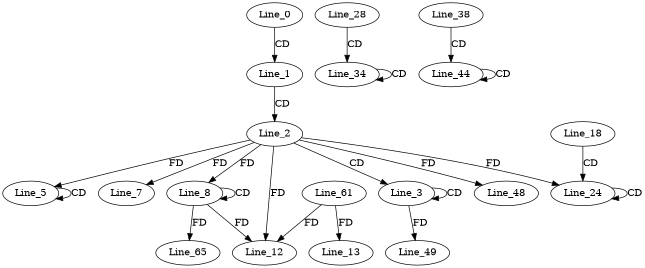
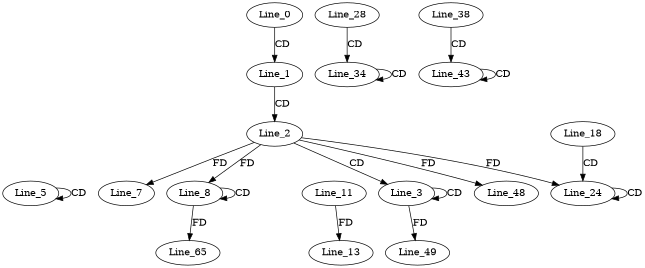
node "Line_44": label "Line_44" -> "Line_43"
edge "Line_2" -> "Line_5": removed, label "FD"
node "Line_61": label "Line_61" -> "Line_11"
node "Line_12": removed
